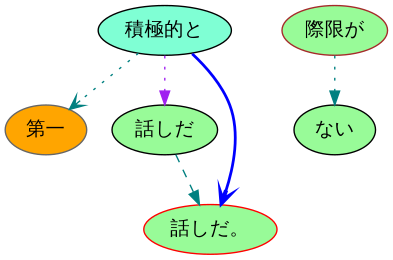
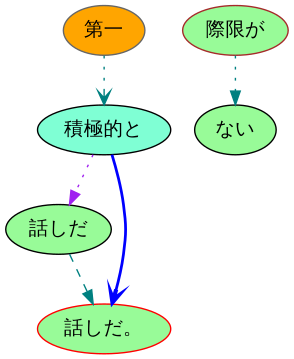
edge "積極的と" -> "第一": reversed
